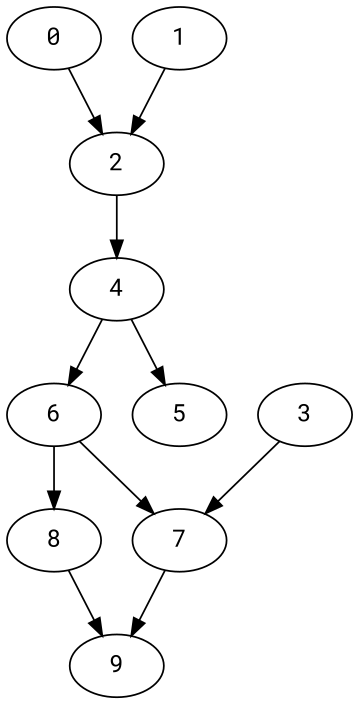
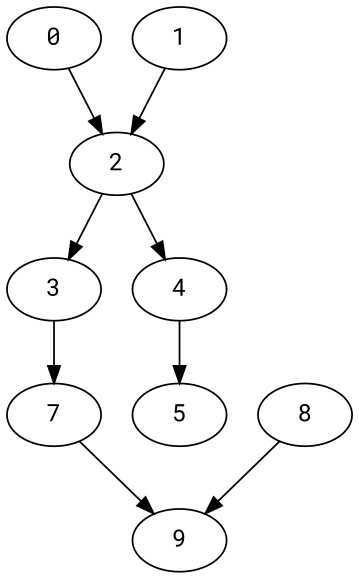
edge "2" -> "3": added
node "6": removed
